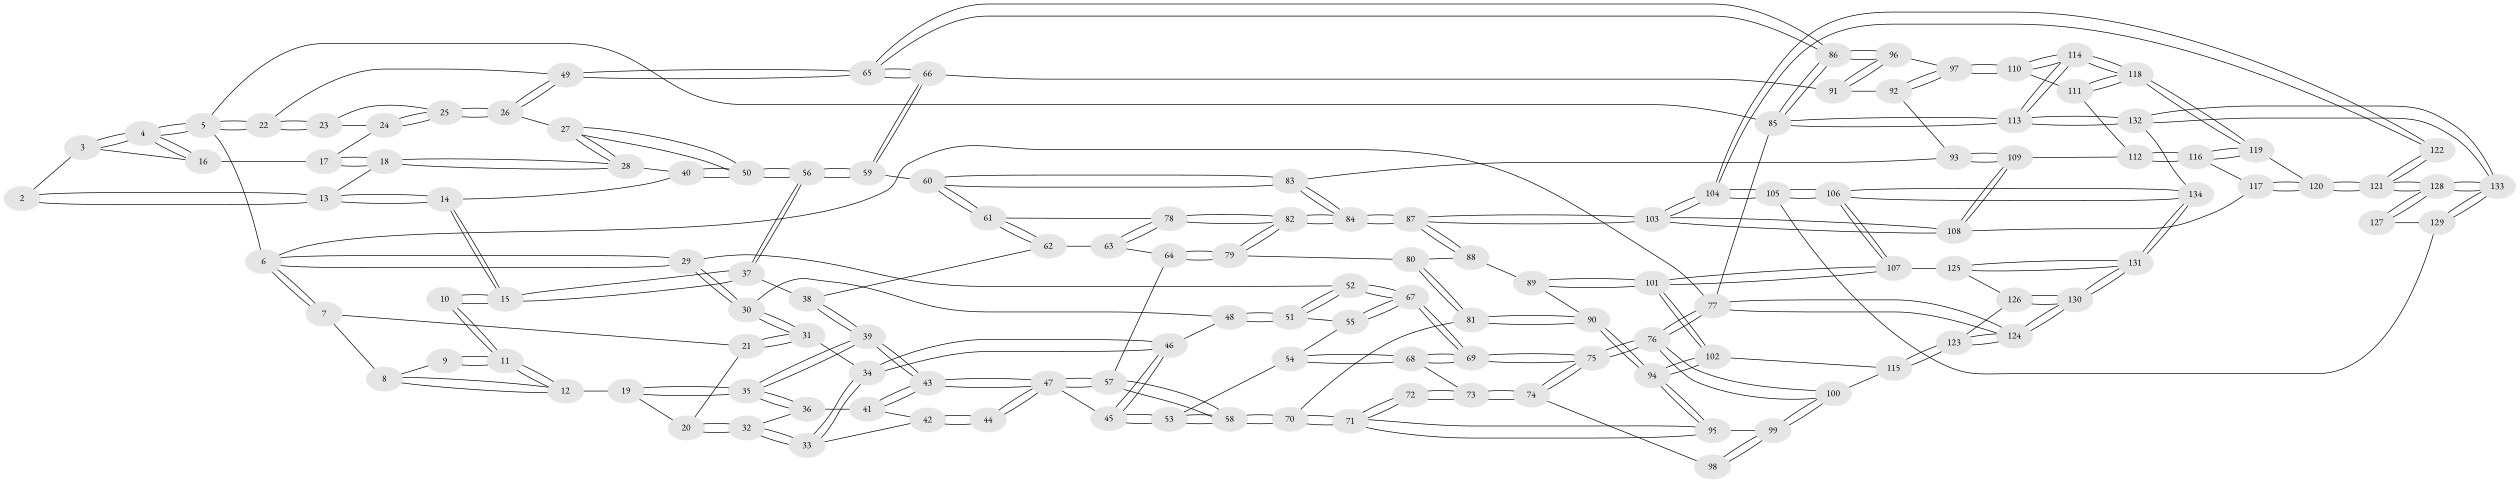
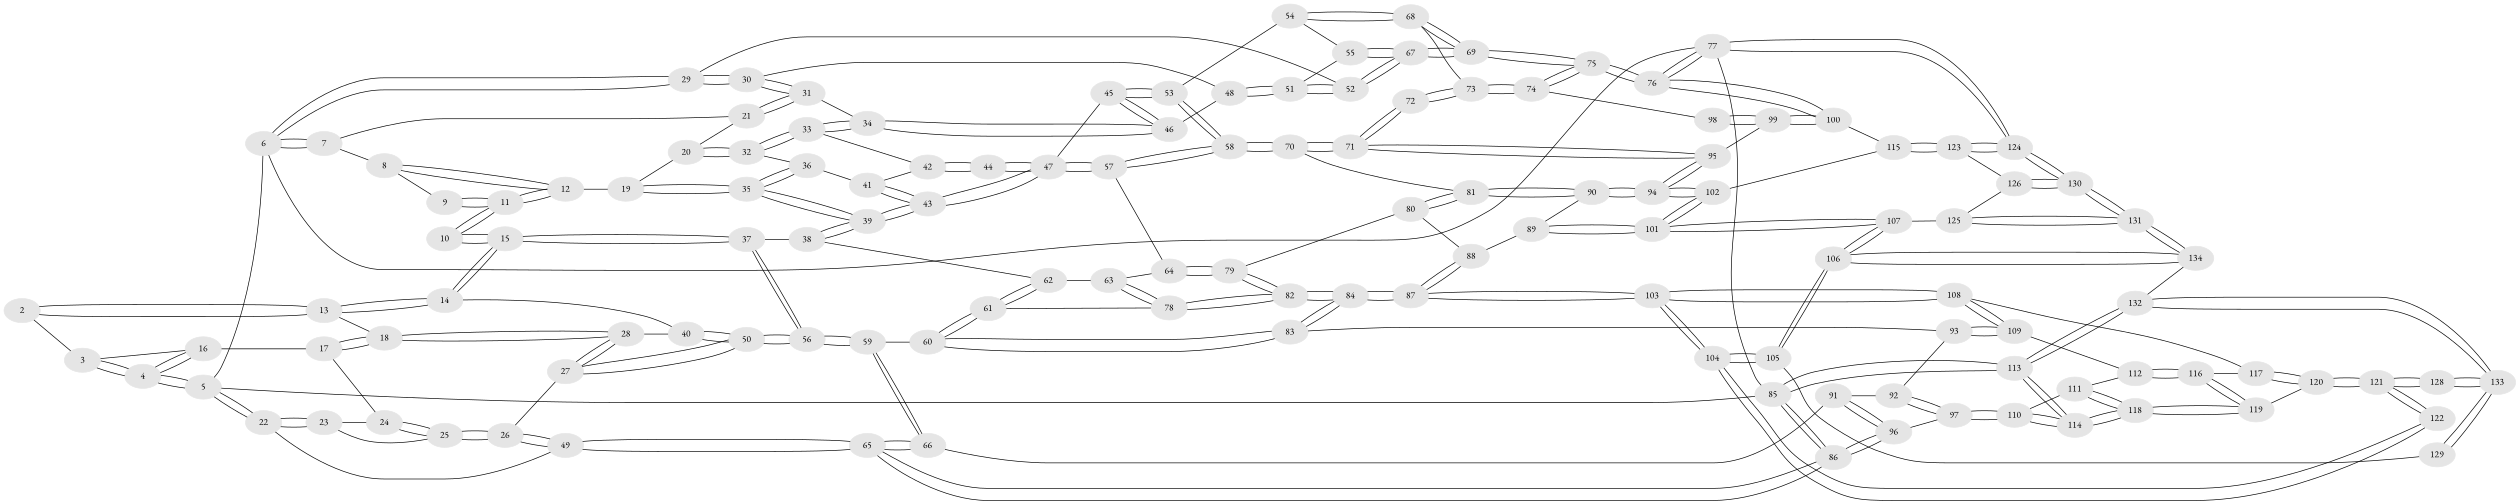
node "127": removed
